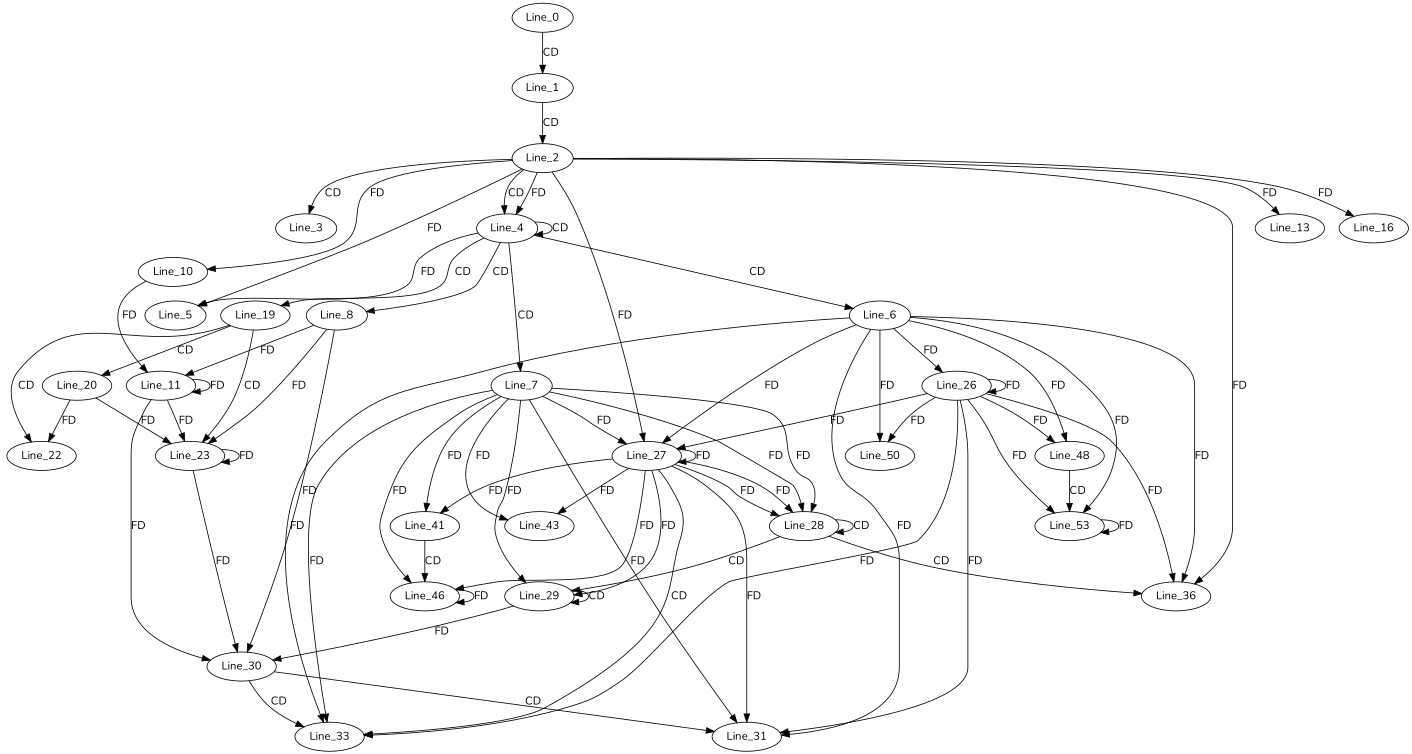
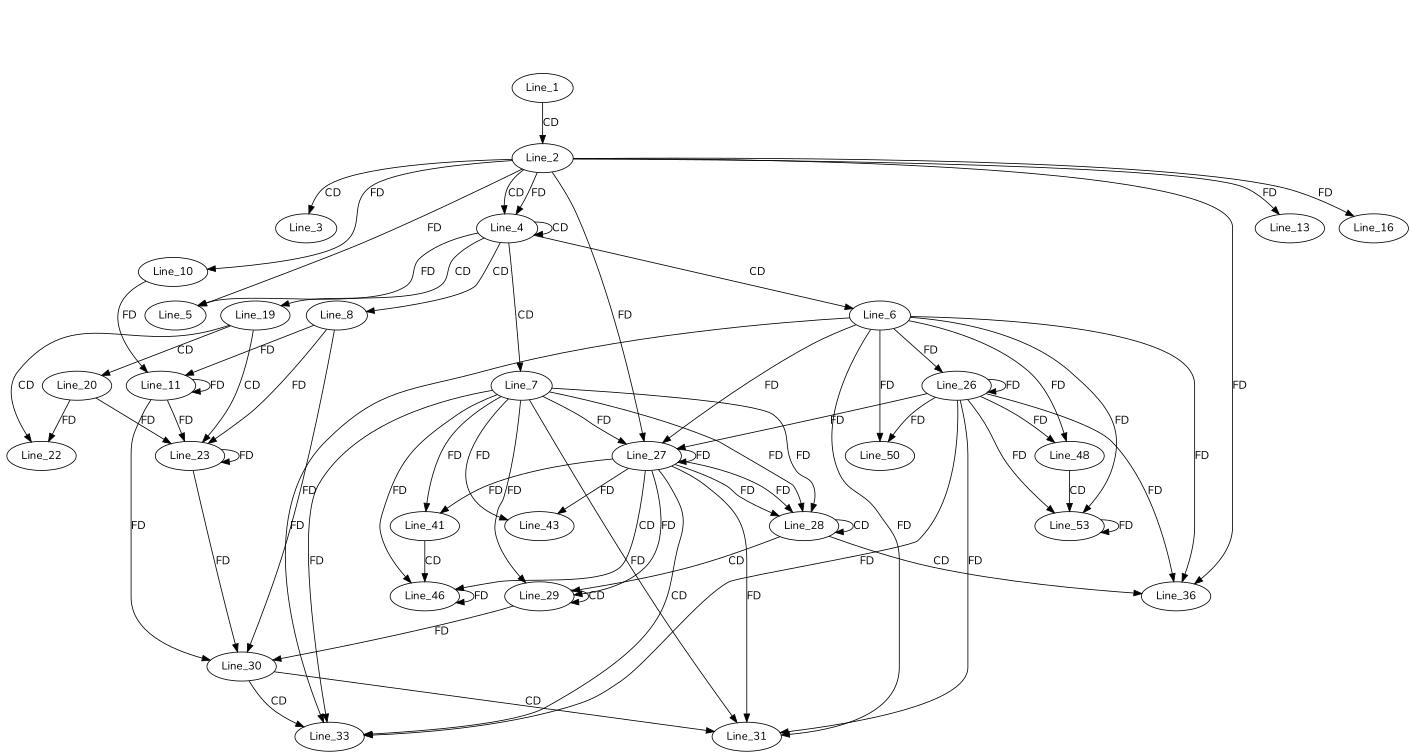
node "Line_0": removed
edge "Line_27" -> "Line_46": label "FD" -> "CD"
